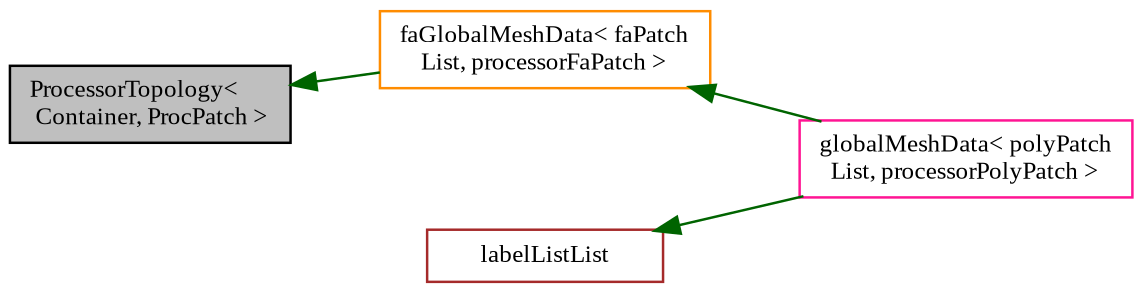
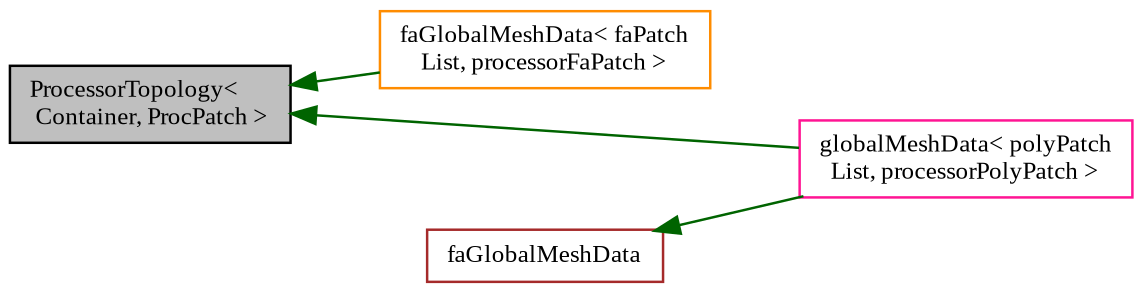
edge "globalMeshData< polyPatch List, processorPolyPatch >" -> "faGlobalMeshData< faPatch List, processorFaPatch >": now "globalMeshData< polyPatch List, processorPolyPatch >" -> "ProcessorTopology< Container, ProcPatch >"
node "labelListList": label "labelListList" -> "faGlobalMeshData"
